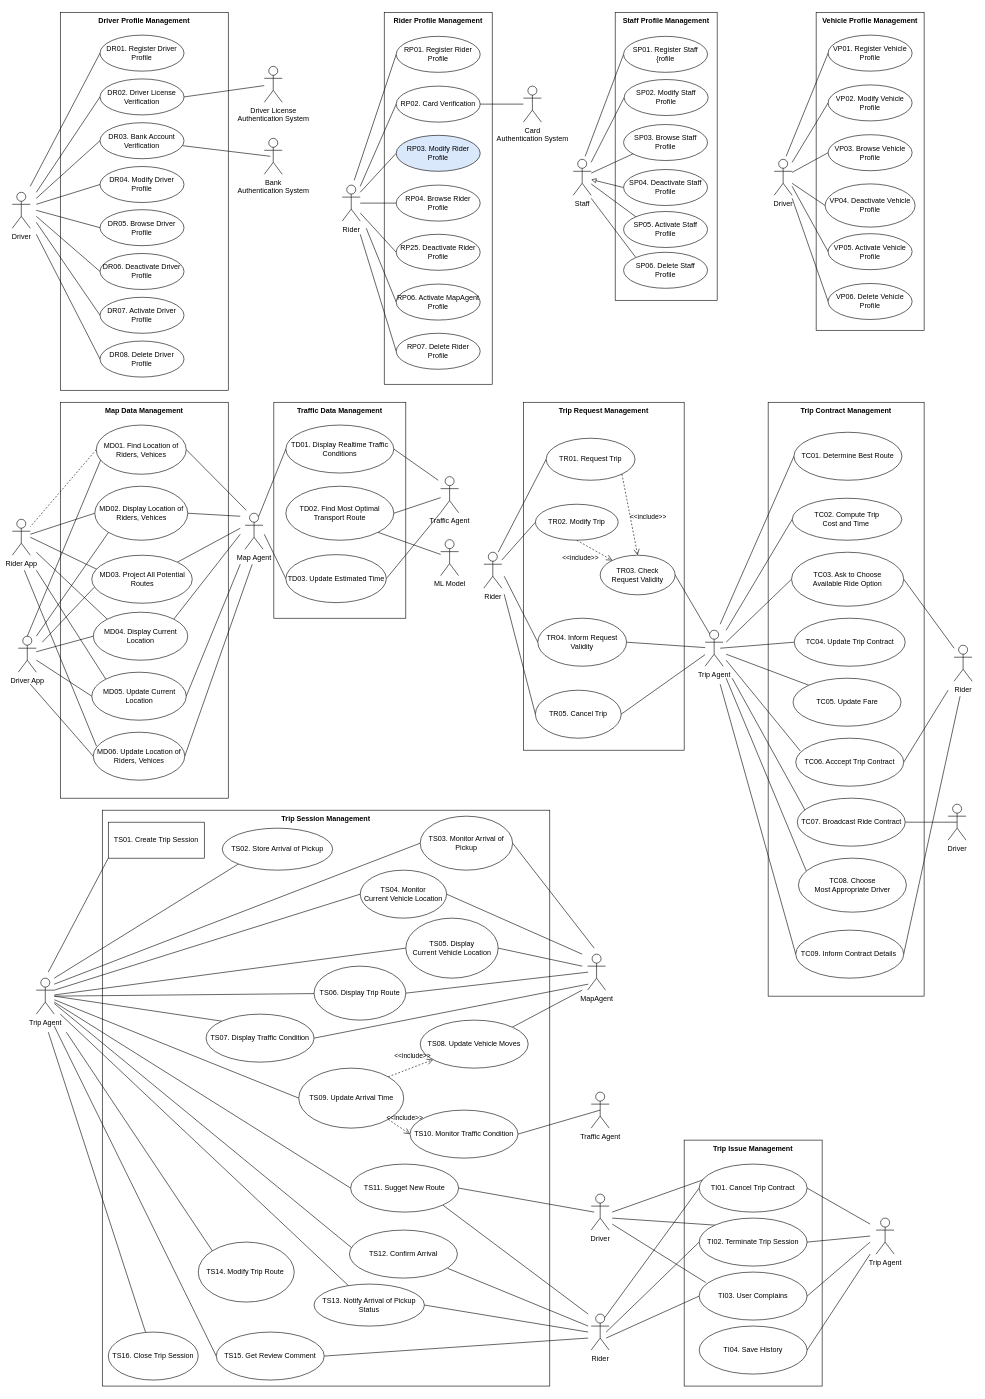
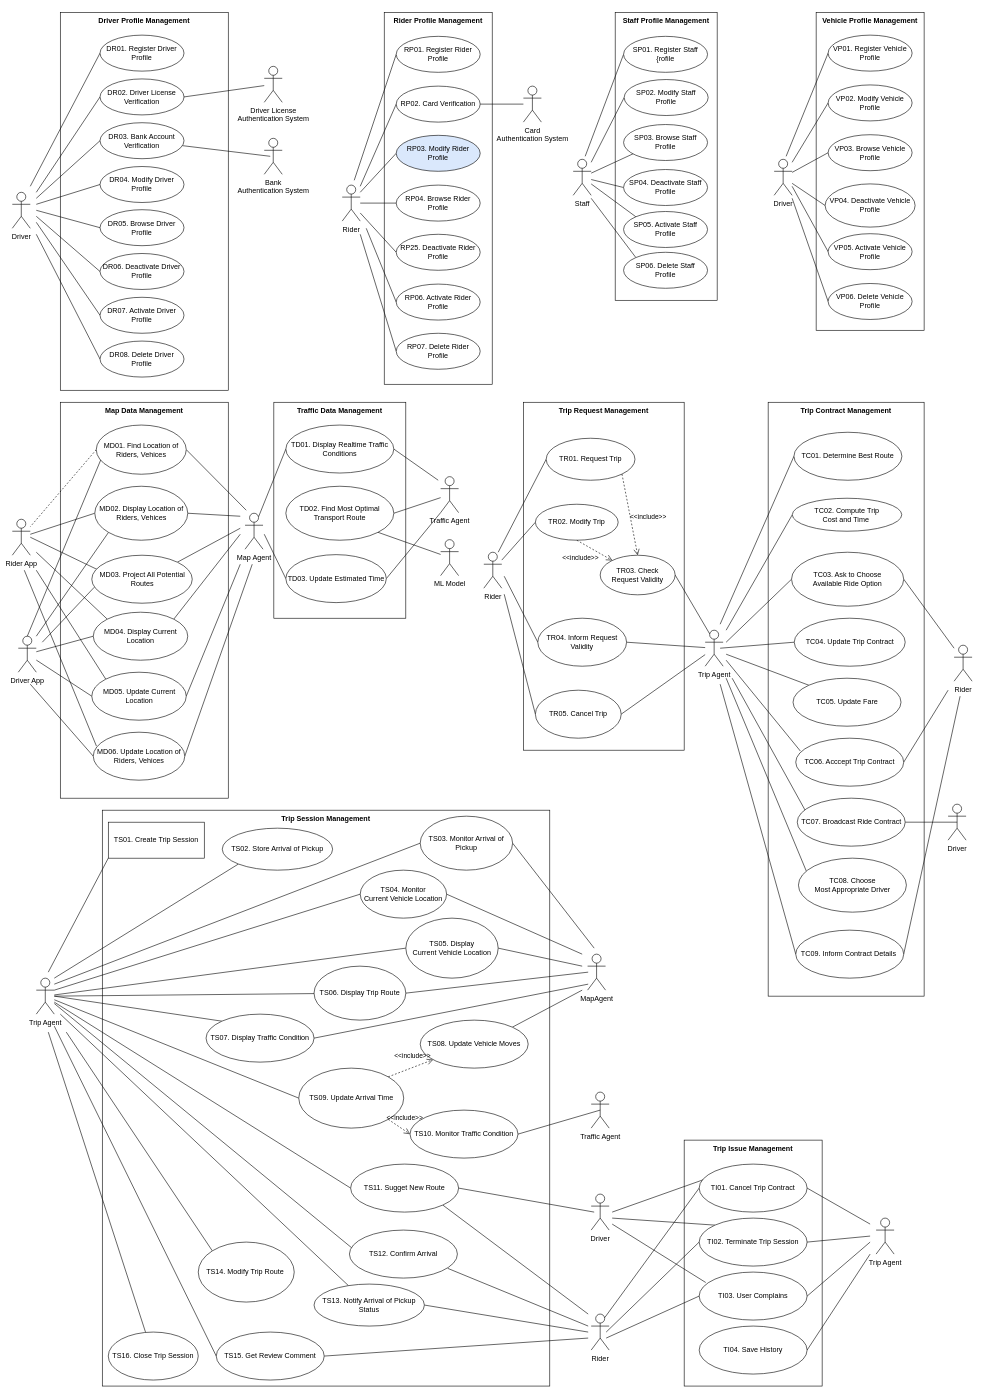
edge "SP04. Deactivate Staff Profile" -> "Staff": arrowhead block -> none
node "RP06. Activate MapAgent Profile": label "RP06. Activate MapAgent Profile" -> "RP06. Activate Rider Profile"
node "TC02. Compute Trip Cost and Time": size 110x42 -> 110x33
